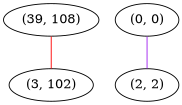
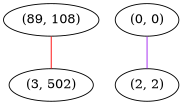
node "(39, 108)": label "(39, 108)" -> "(89, 108)"
node "(3, 102)": label "(3, 102)" -> "(3, 502)"
